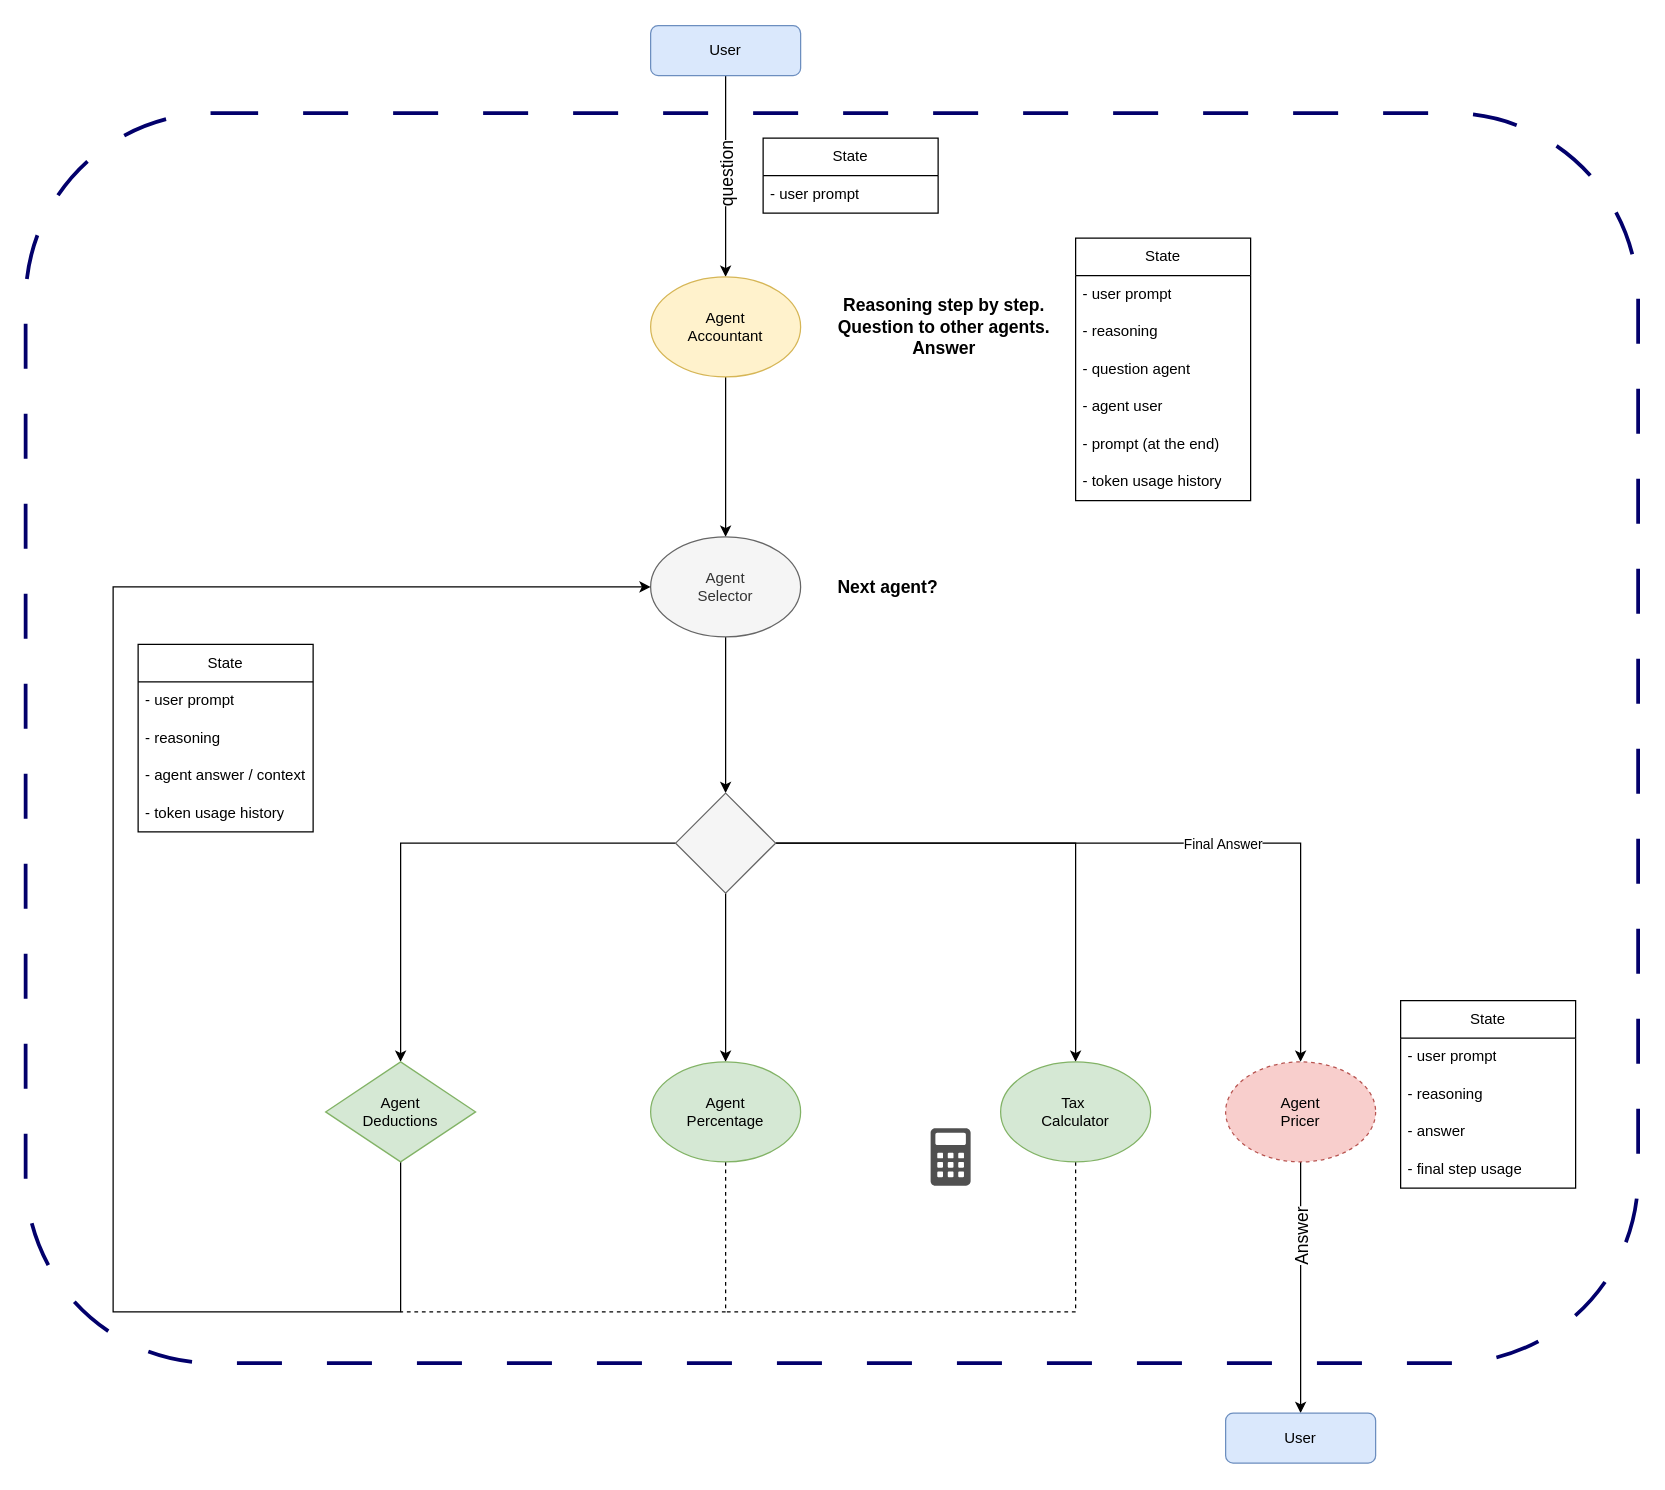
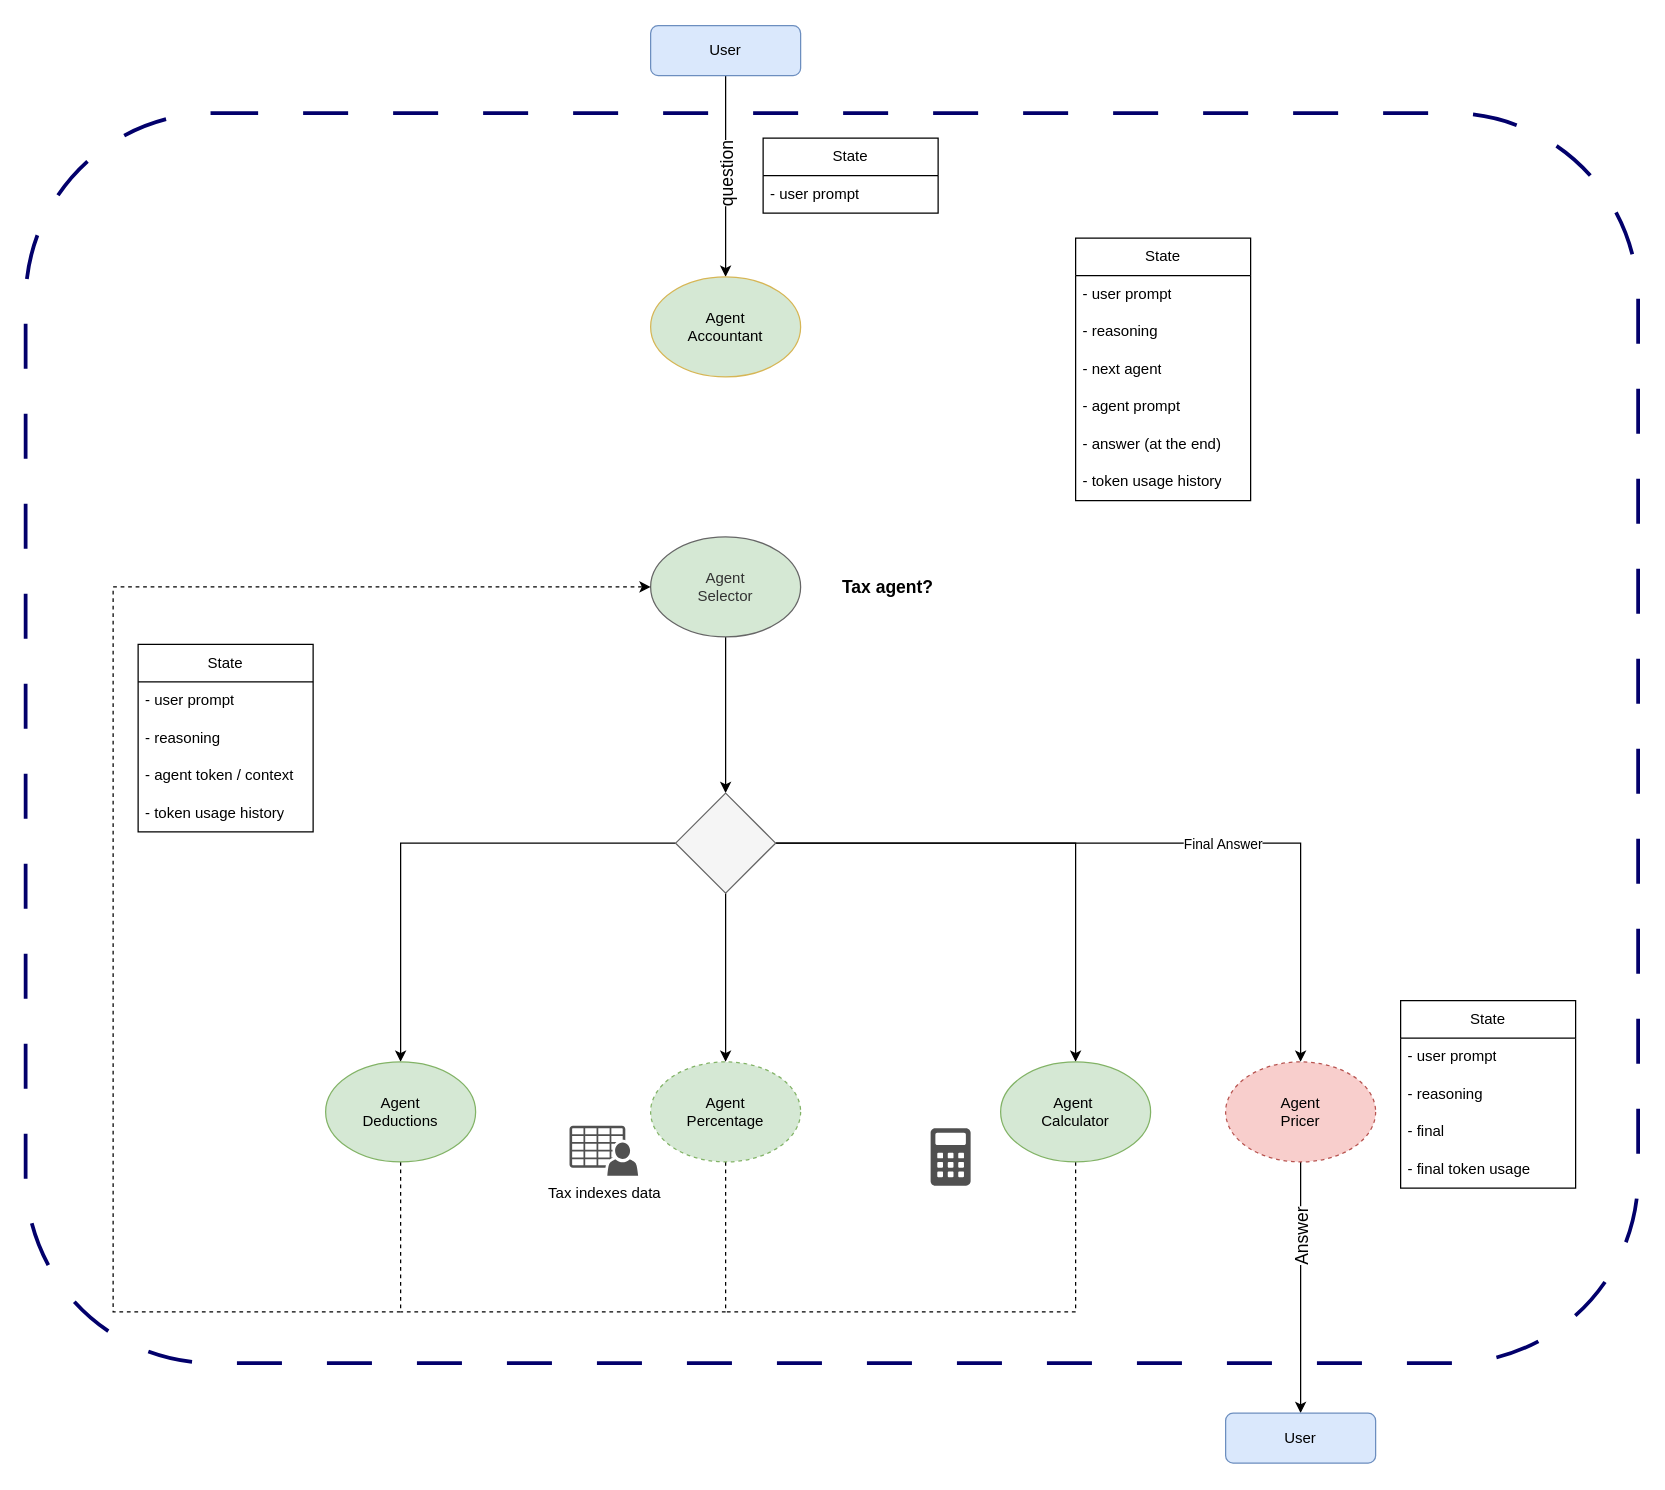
node "Agent Accountant": fillcolor #fff2cc -> #d5e8d4
node "Reasoning step by step. Question to other agents. Answer": removed
node "- question agent": label "- question agent" -> "- next agent"
node "- agent user": label "- agent user" -> "- agent prompt"
node "- prompt (at the end)": label "- prompt (at the end)" -> "- answer (at the end)"
edge "Agent Accountant" -> "Agent Selector": removed
node "Agent Selector": fillcolor #f5f5f5 -> #d5e8d4
node "Next agent?": label "Next agent?" -> "Tax agent?"
node "- agent answer / context": label "- agent answer / context" -> "- agent token / context"
edge "Agent Deductions" -> "Agent Selector": style solid -> dashed
node "Agent Deductions": shape diamond -> ellipse
node "Agent Percentage": style solid -> dashed
node "Tax Calculator": label "Tax Calculator" -> "Agent Calculator"
node "- answer": label "- answer" -> "- final"
node "Tax indexes data": added
node "- final step usage": label "- final step usage" -> "- final token usage"
